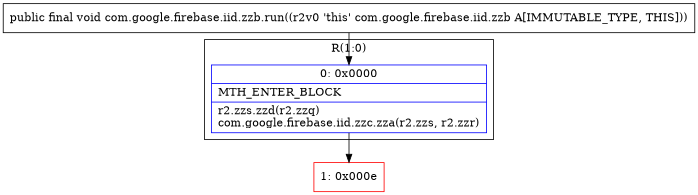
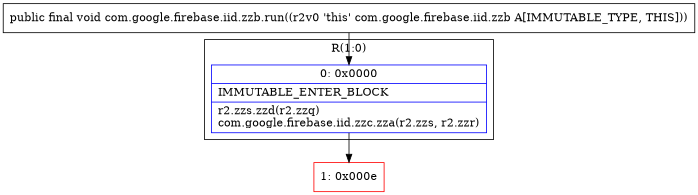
node "0: 0x0000": text "MTH_ENTER_BLOCK" -> "IMMUTABLE_ENTER_BLOCK"
